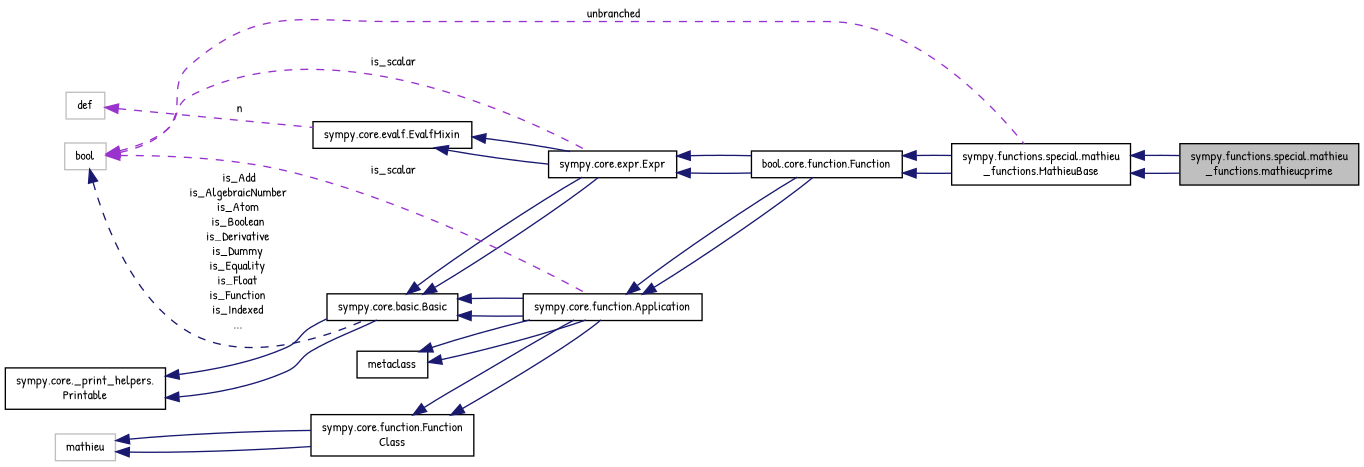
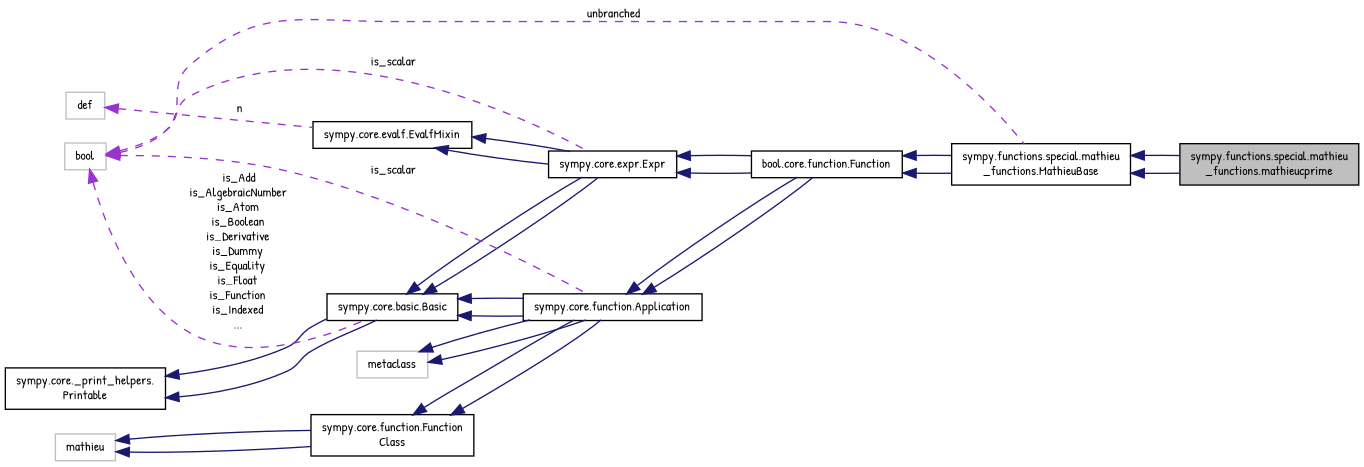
edge "sympy.core.basic.Basic" -> "bool": color midnightblue -> darkorchid3
node "metaclass": color black -> grey75
